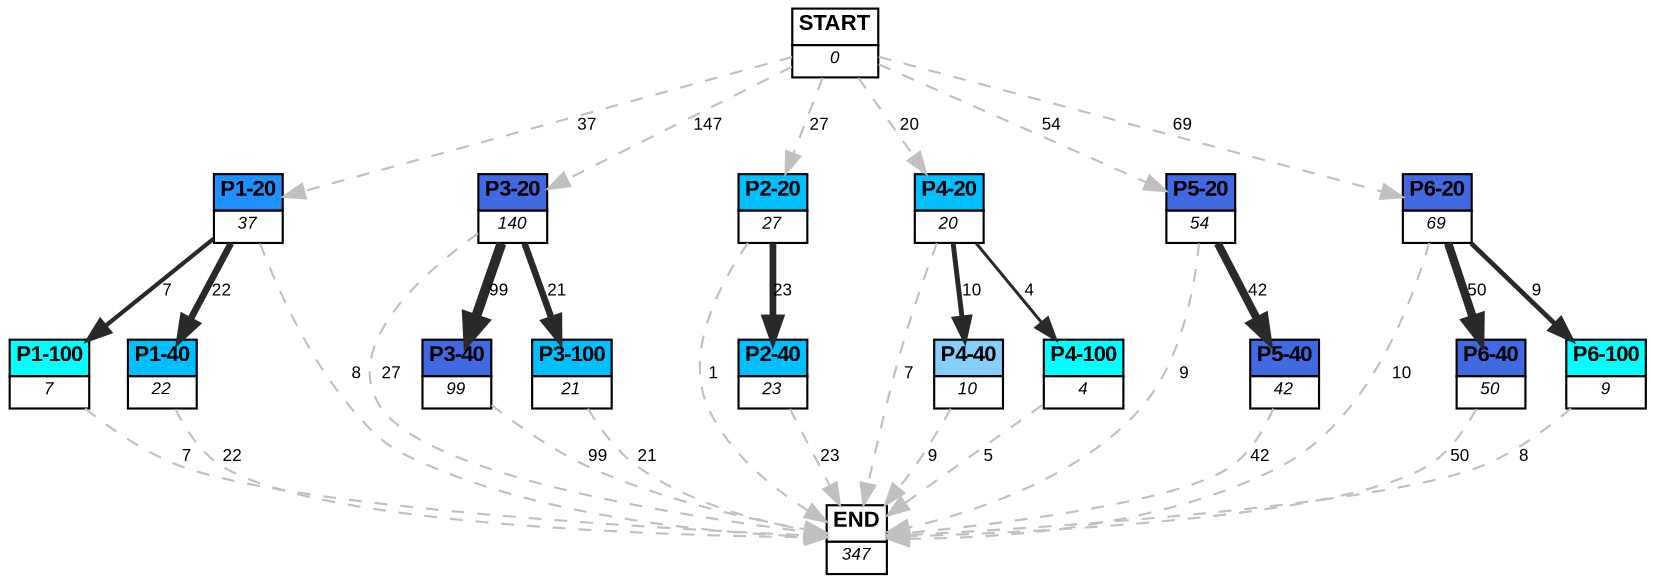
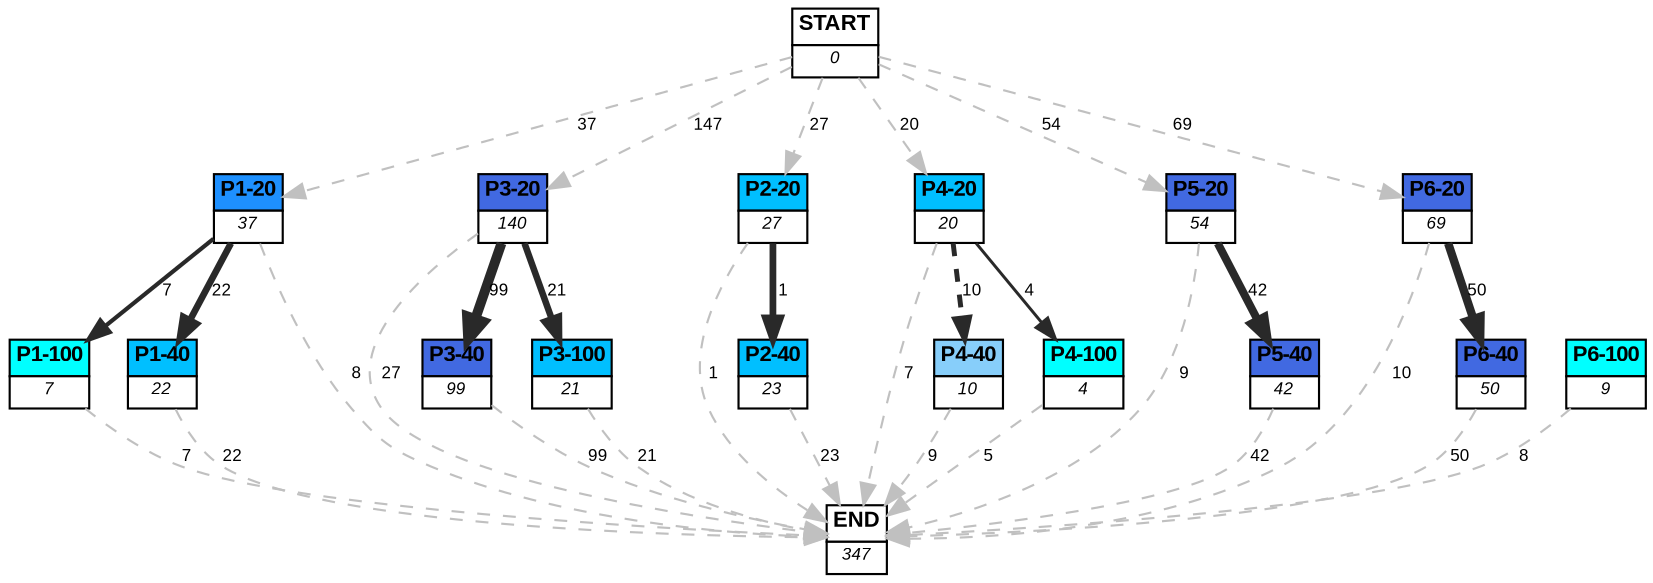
edge "P4-20" -> "P4-40": style solid -> dashed
edge "P6-20" -> "P6-100": removed, label "9"
edge "P2-20" -> "P2-40": label "23" -> "1"
